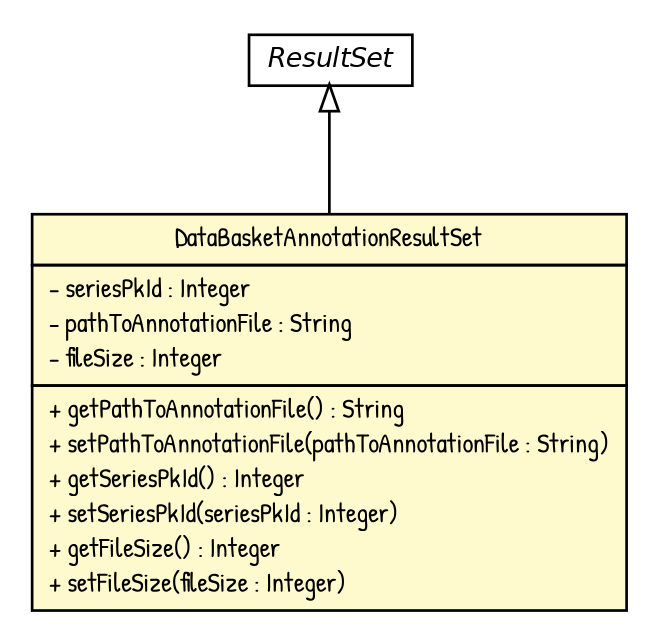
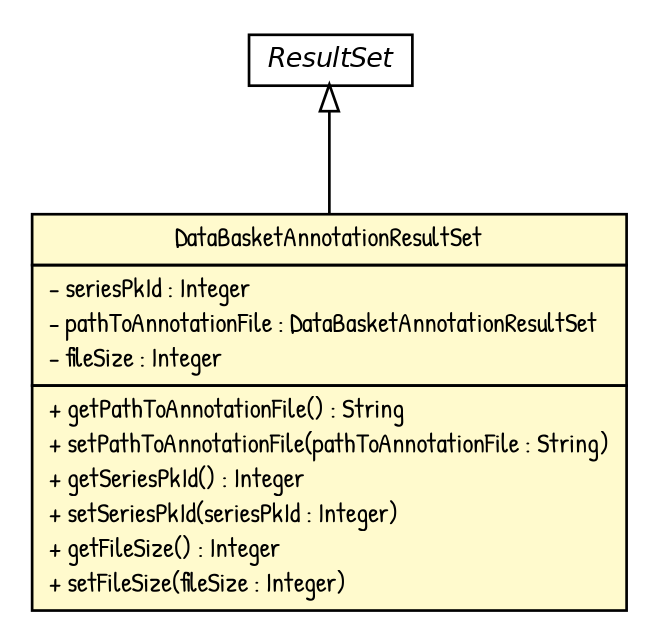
node "DataBasketAnnotationResultSet": text "- pathToAnnotationFile : String" -> "- pathToAnnotationFile : DataBasketAnnotationResultSet"
